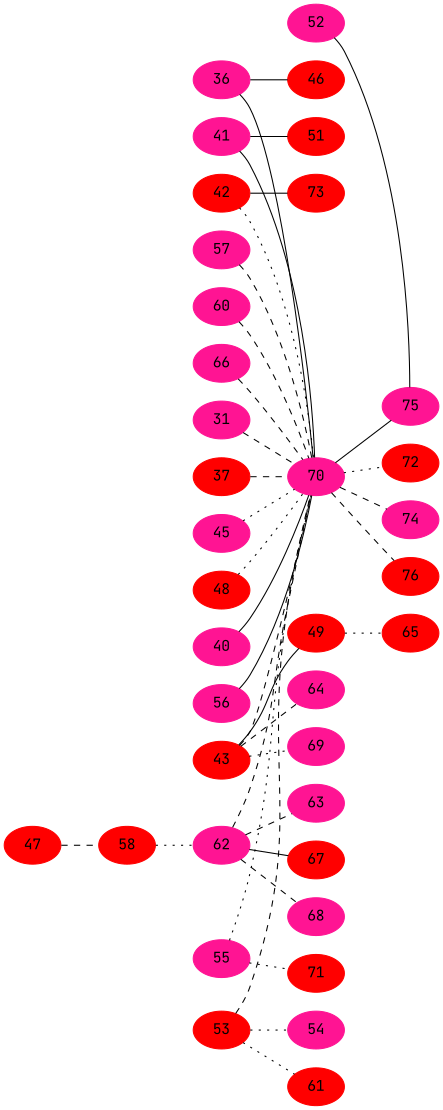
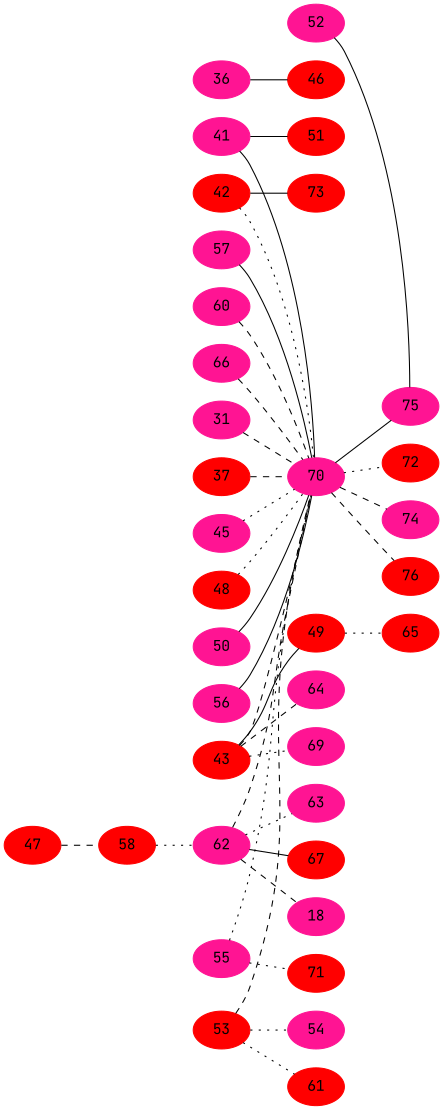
edge "36" -- "70": removed
edge "57" -- "70": style dashed -> solid
node "40": label "40" -> "50"
edge "63" -- "62": style dashed -> dotted
node "68": label "68" -> "18"
